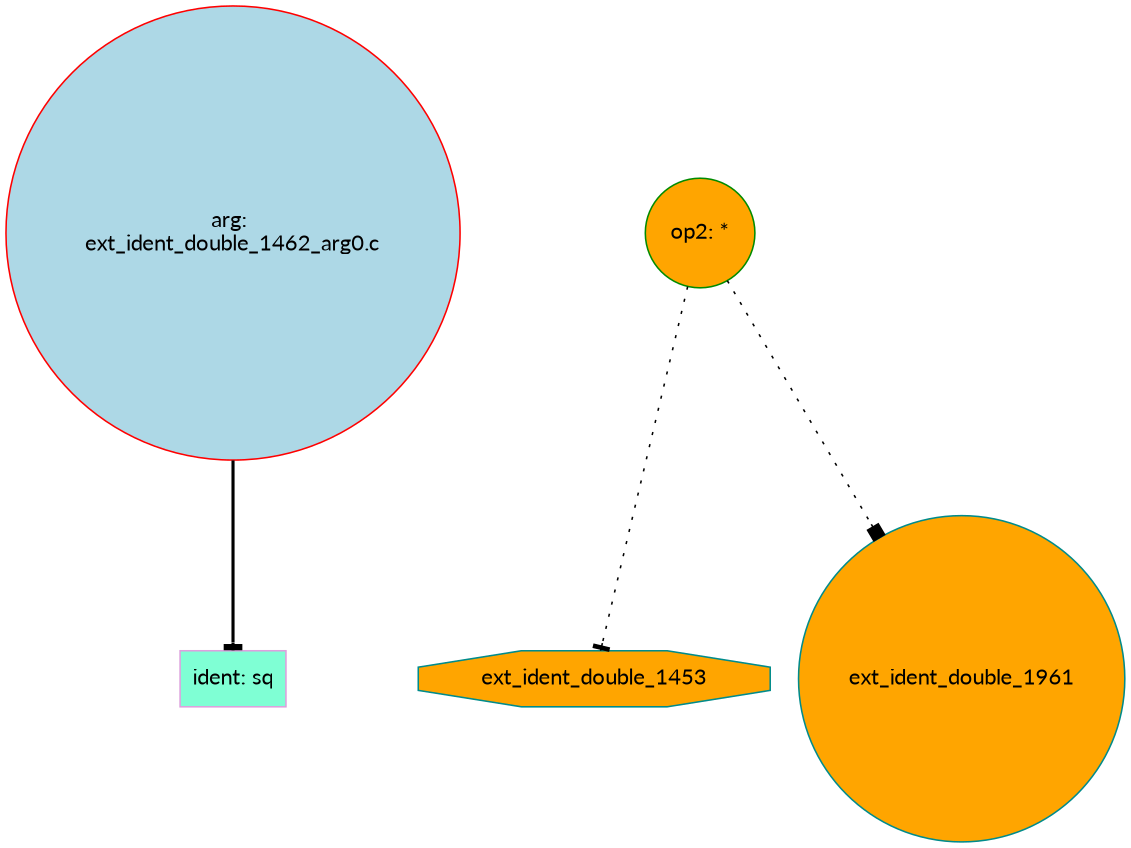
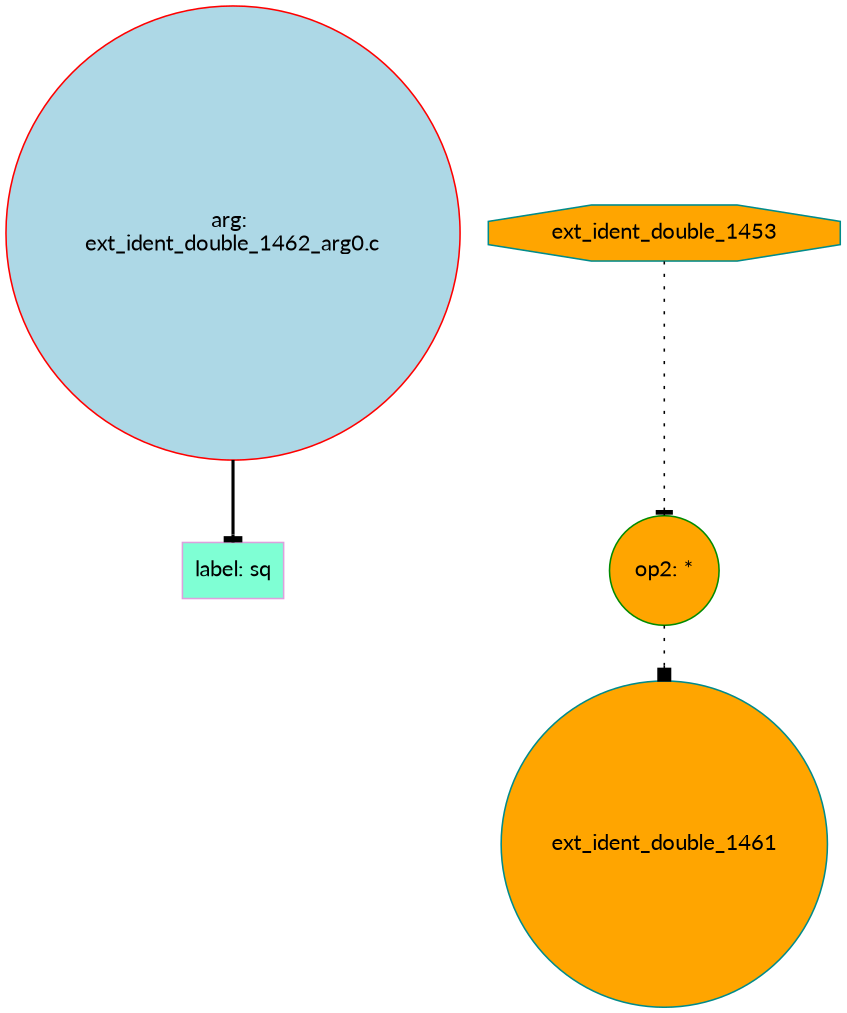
edge "op2: *" -> "ext_ident_double_1453": reversed
node "ident: sq": label "ident: sq" -> "label: sq"
node "ext_ident_double_1961": label "ext_ident_double_1961" -> "ext_ident_double_1461"
